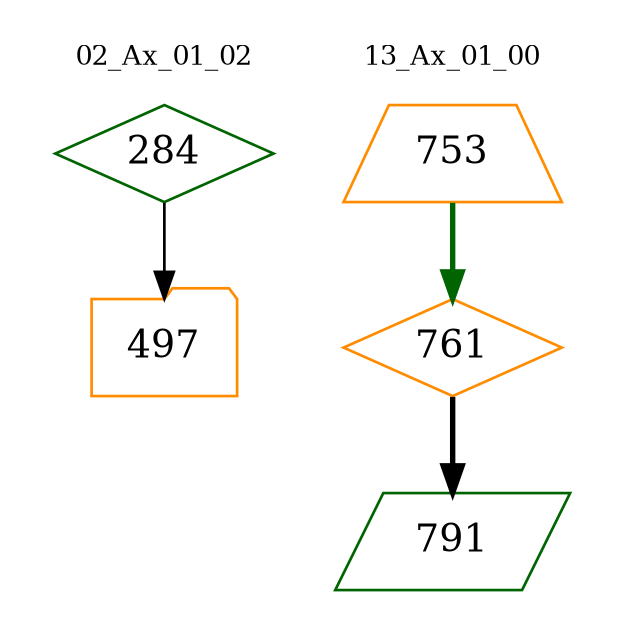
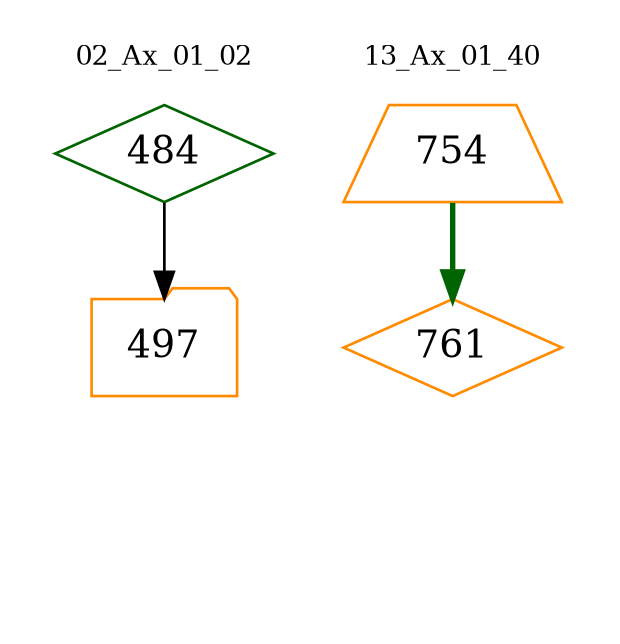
cluster "13_Ax_01_00": label "13_Ax_01_00" -> "13_Ax_01_40"
node "284": label "284" -> "484"
node "753": label "753" -> "754"
node "791": removed
